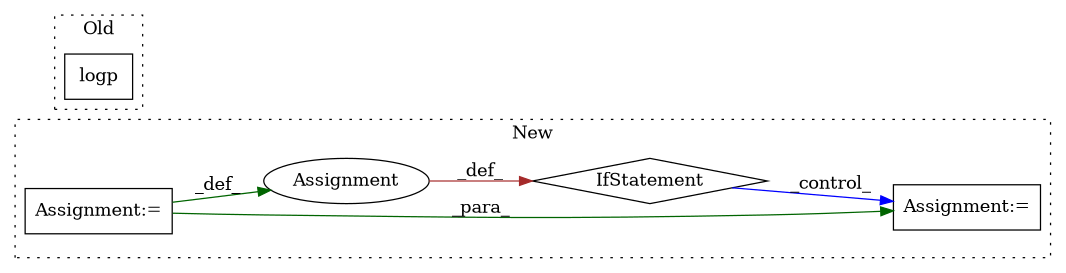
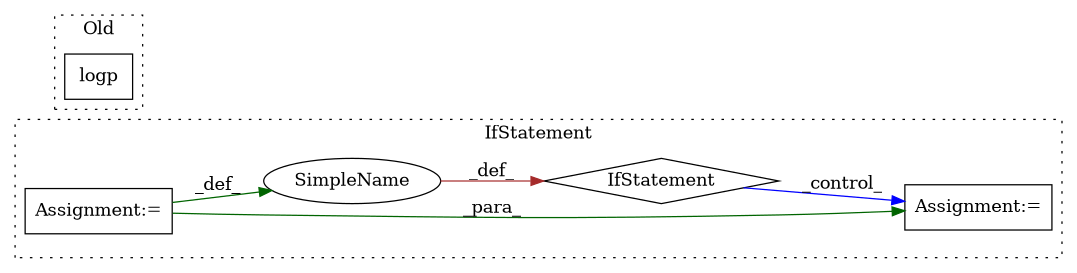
cluster "New": label "New" -> "IfStatement"
node "Assignment": label "Assignment" -> "SimpleName"
